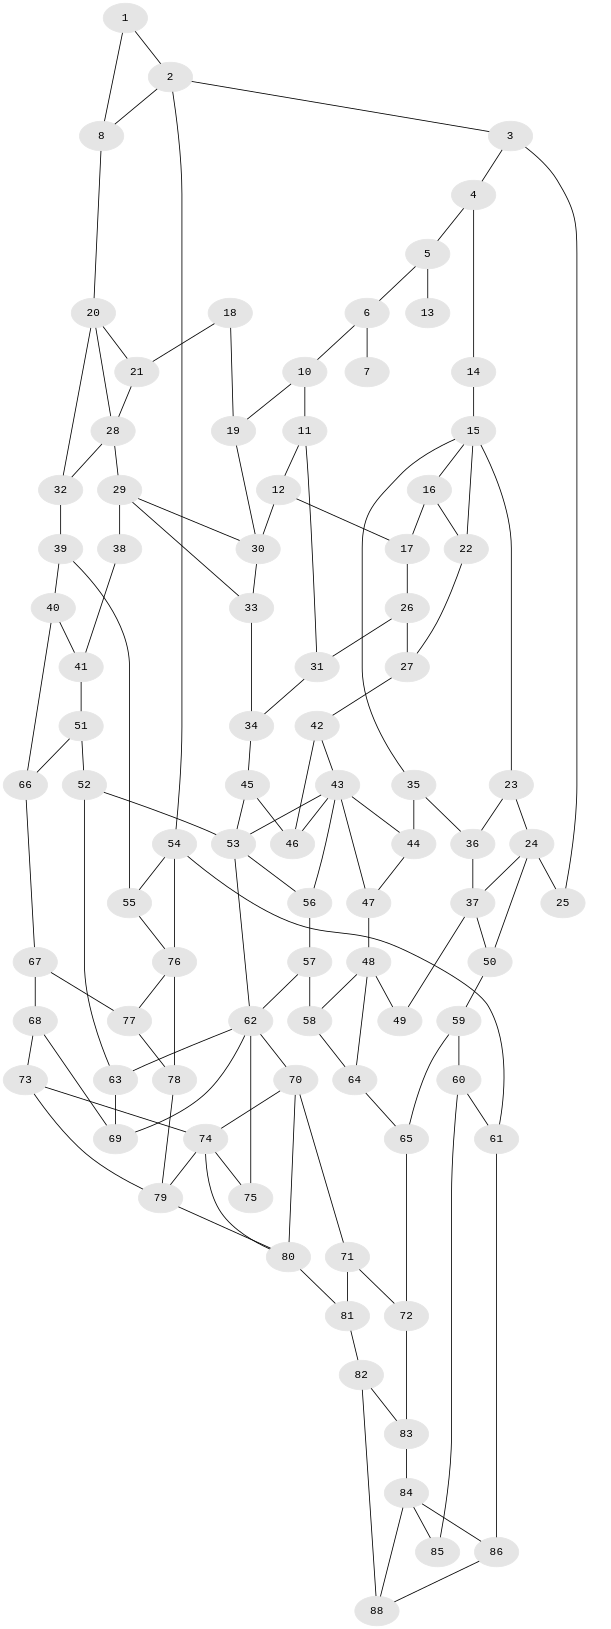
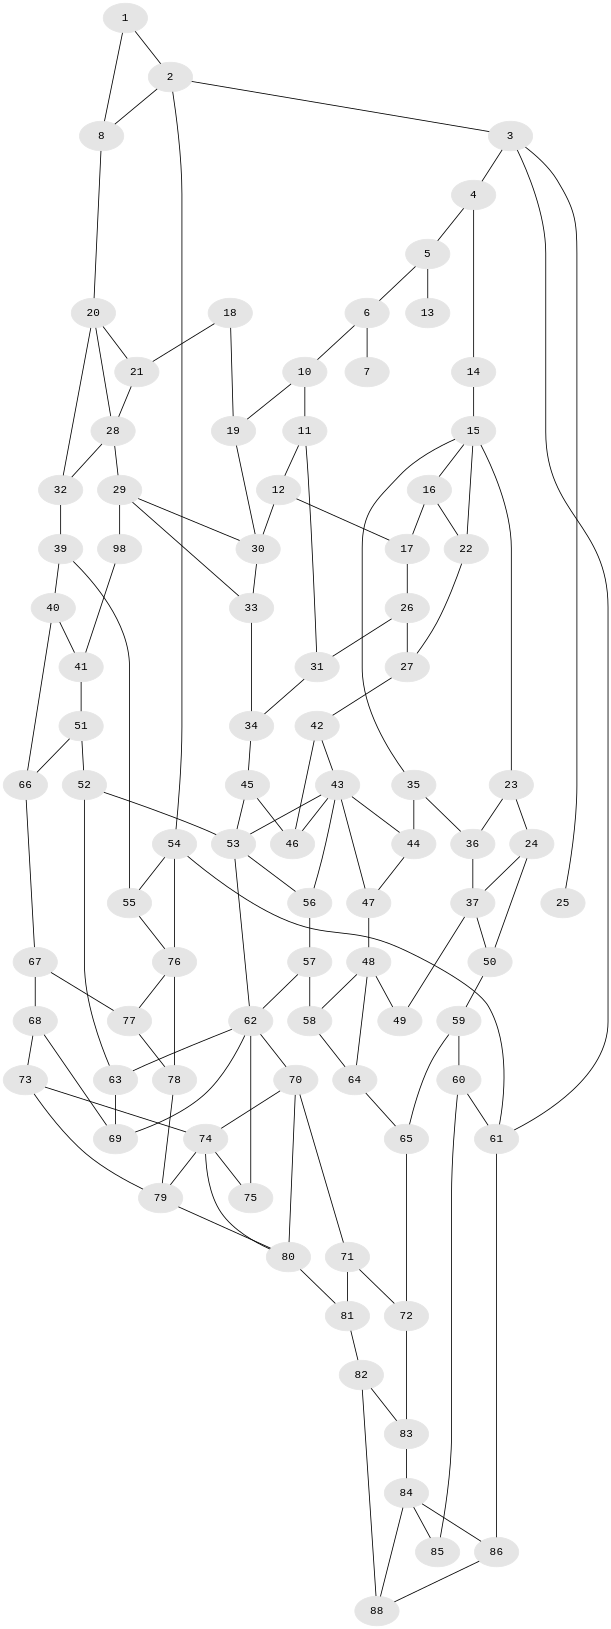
node "38": label "38" -> "98"
edge "3" -- "61": added
edge "24" -- "25": removed
